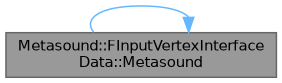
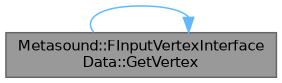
node "Metasound::FInputVertexInterface Data::Metasound": label "Metasound::FInputVertexInterface Data::Metasound" -> "Metasound::FInputVertexInterface Data::GetVertex"
